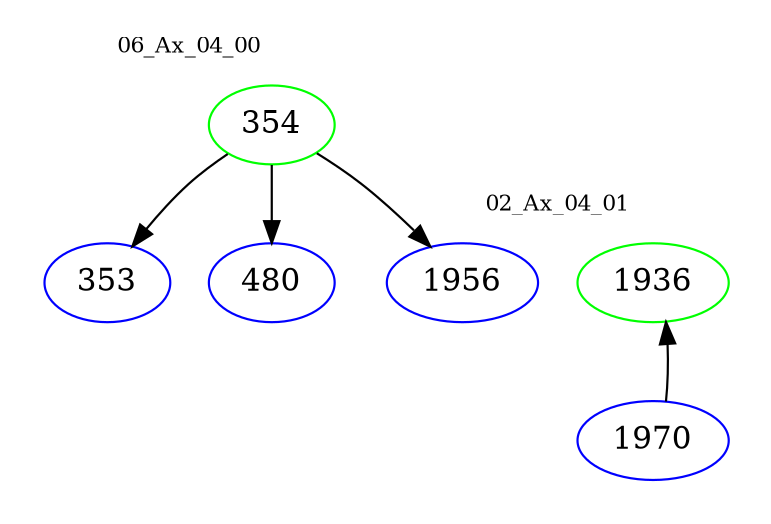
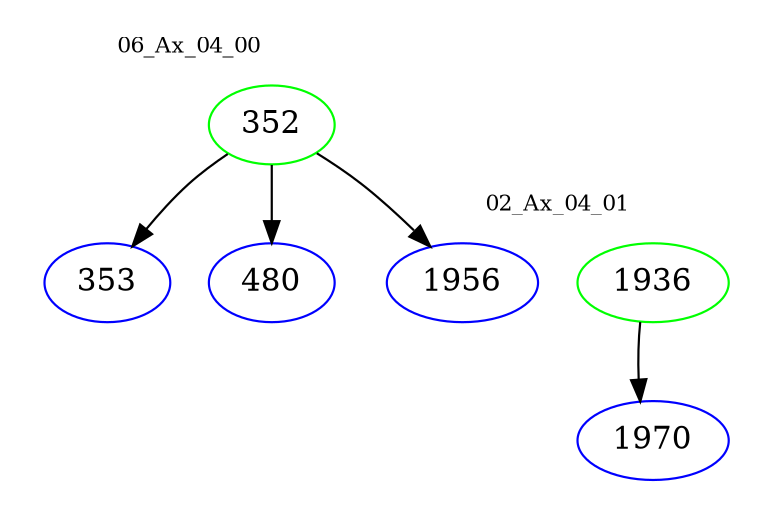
node "354": label "354" -> "352"
edge "1970" -> "1936": reversed
